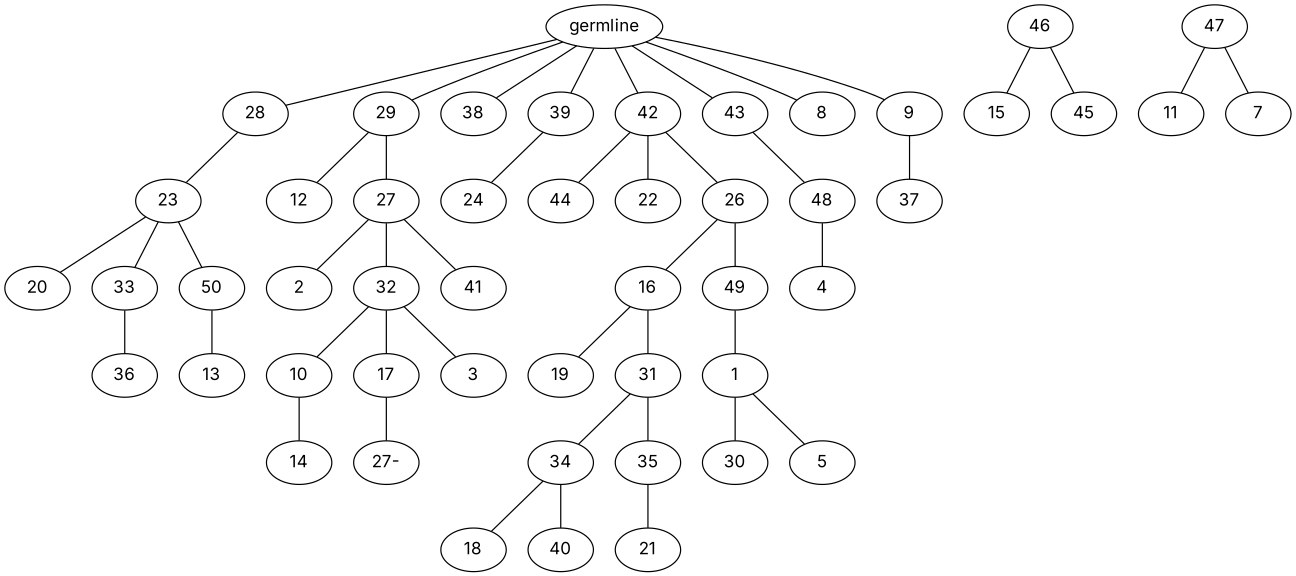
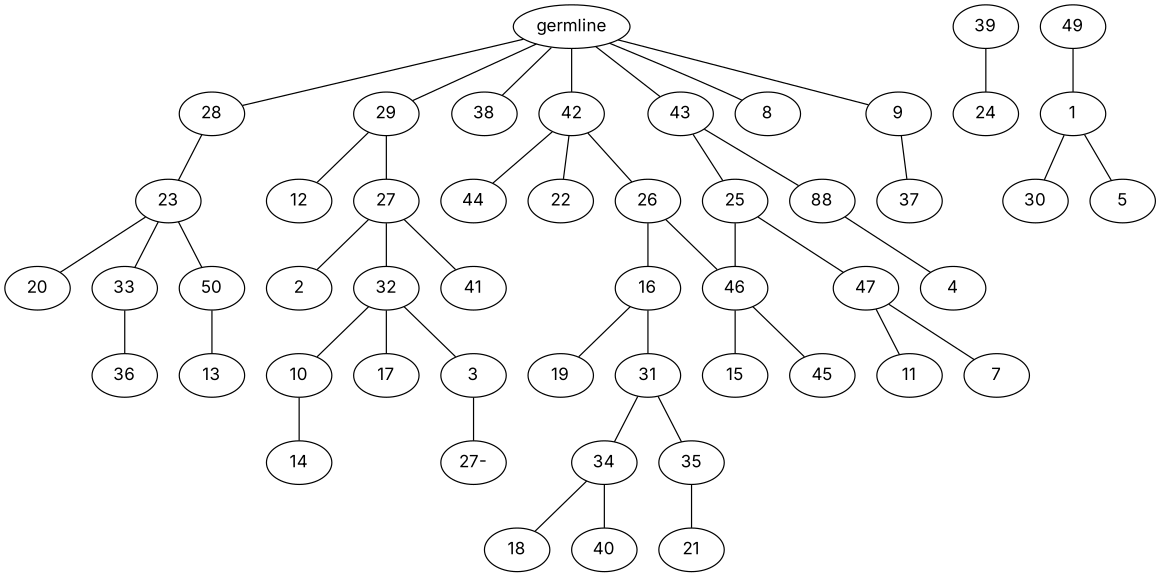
edge "germline" -- "39": removed
node "25": added
node "48": label "48" -> "88"
edge "26" -- "49": now "26" -- "46"
edge "17" -- "27-": now "3" -- "27-"
